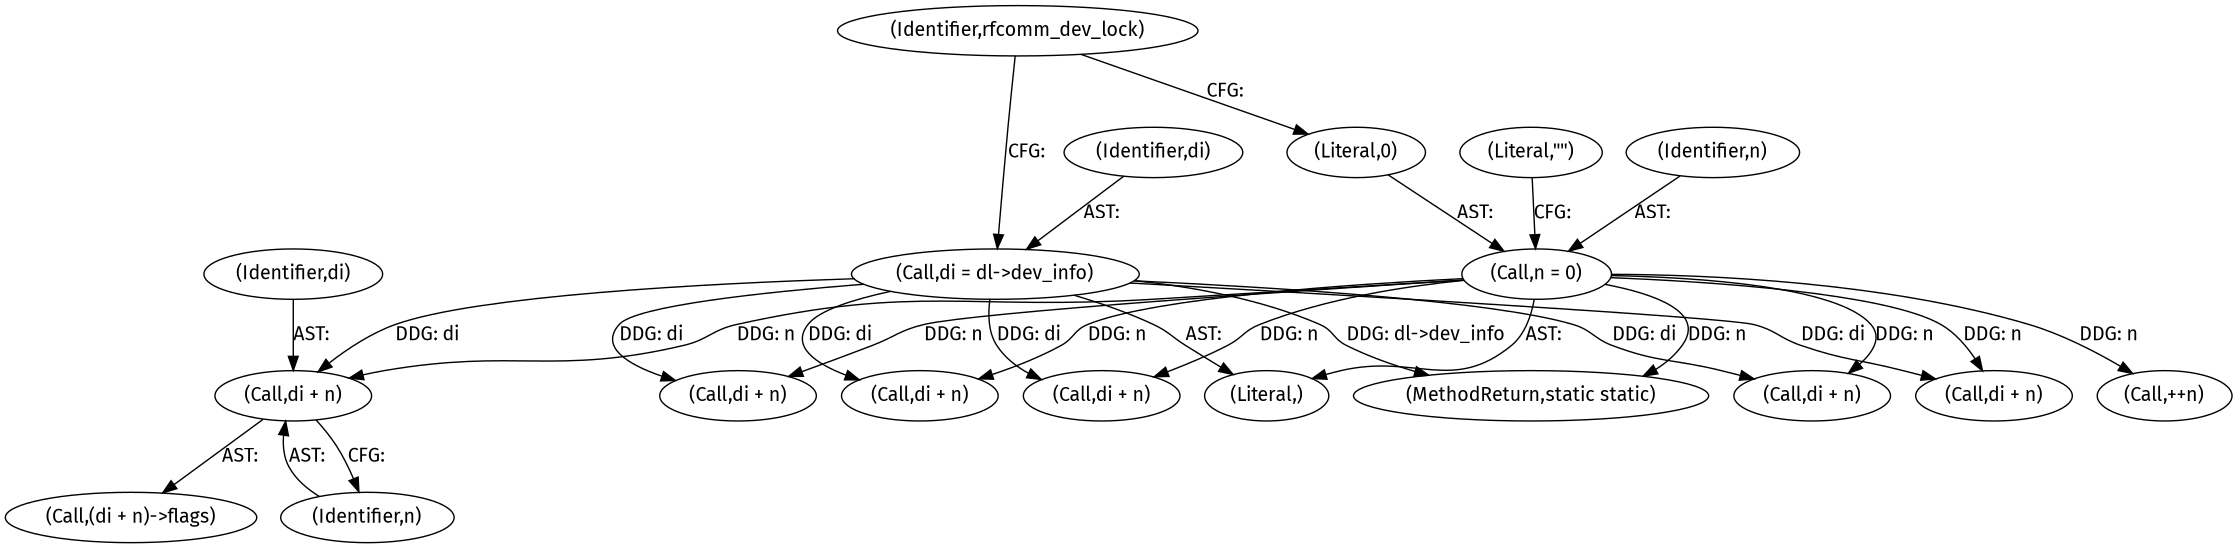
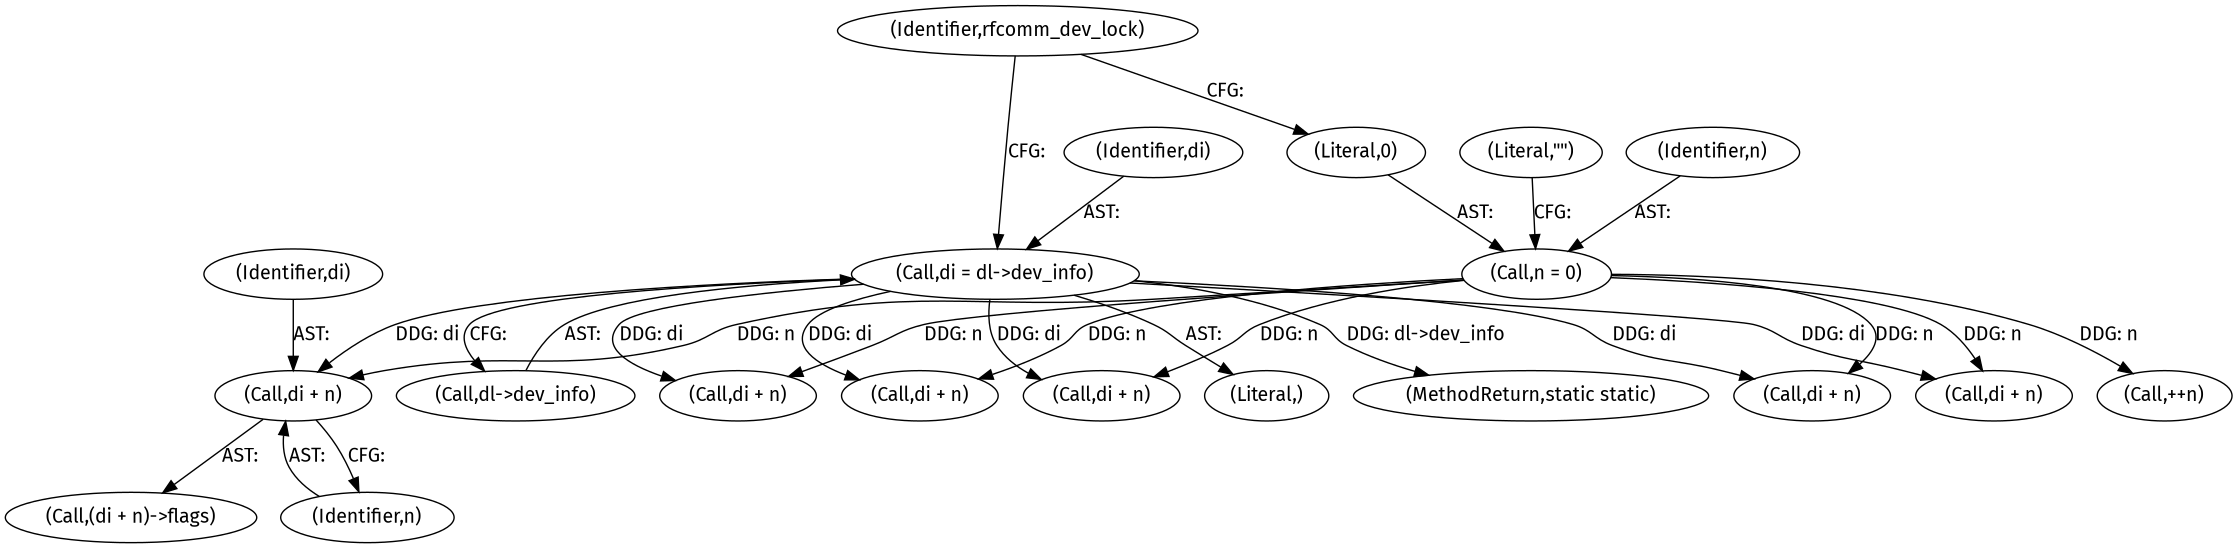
edge "(Call,n = 0)" -> "(MethodReturn,static static)": removed, label "DDG: n"
edge "(Call,n = 0)" -> "(Literal,)": removed, label "AST:"
node "(Call,dl->dev_info)": added
